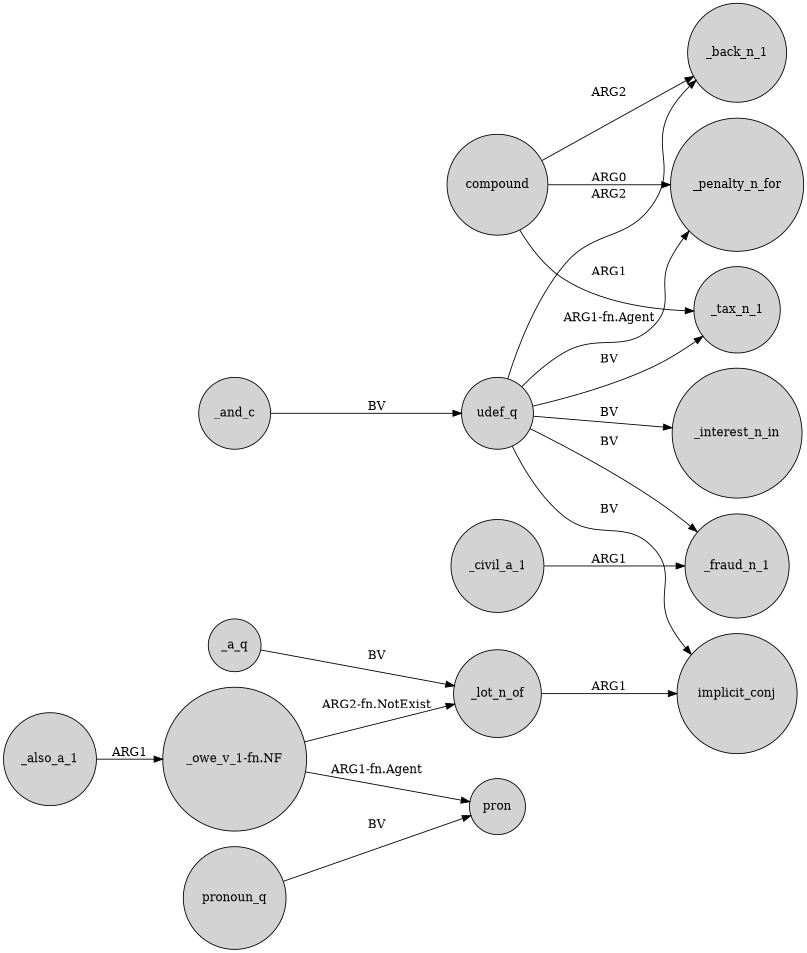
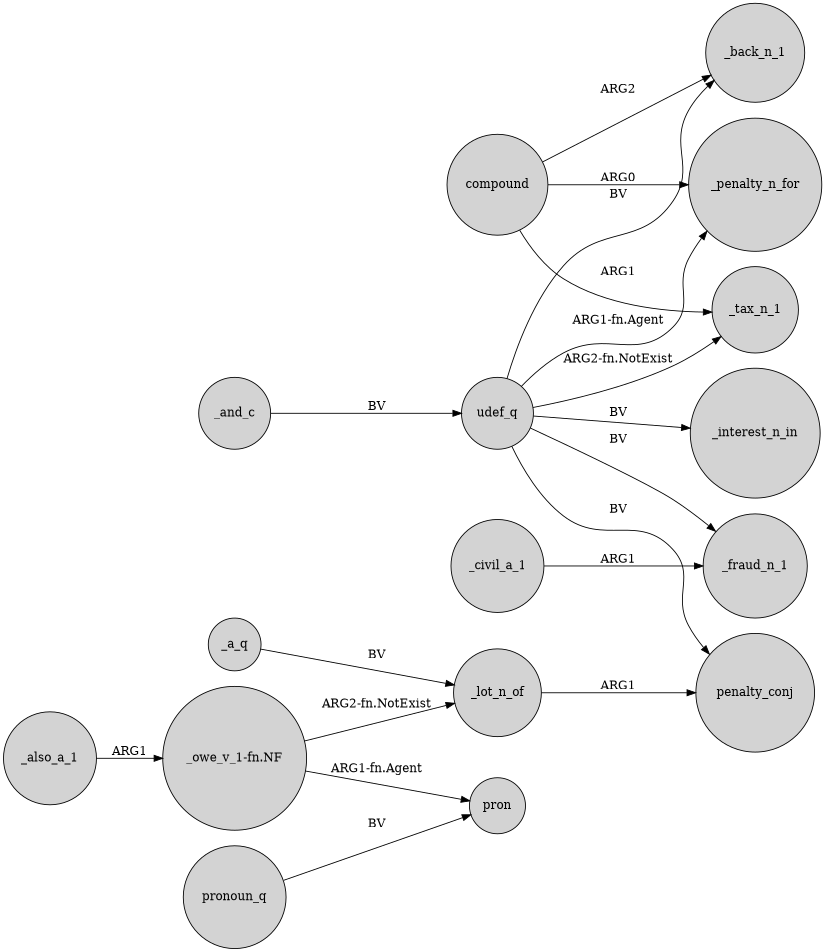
edge "udef_q" -> "_back_n_1": label "ARG2" -> "BV"
edge "udef_q" -> "_tax_n_1": label "BV" -> "ARG2-fn.NotExist"
node "implicit_conj": label "implicit_conj" -> "penalty_conj"
